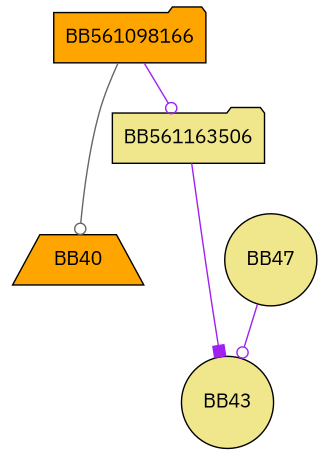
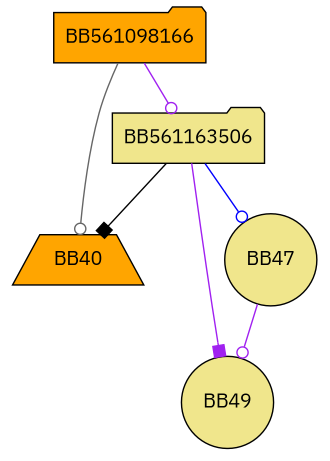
edge "BB561163506" -> "BB47": added
edge "BB561163506" -> "BB40": added
node "BB43": label "BB43" -> "BB49"
